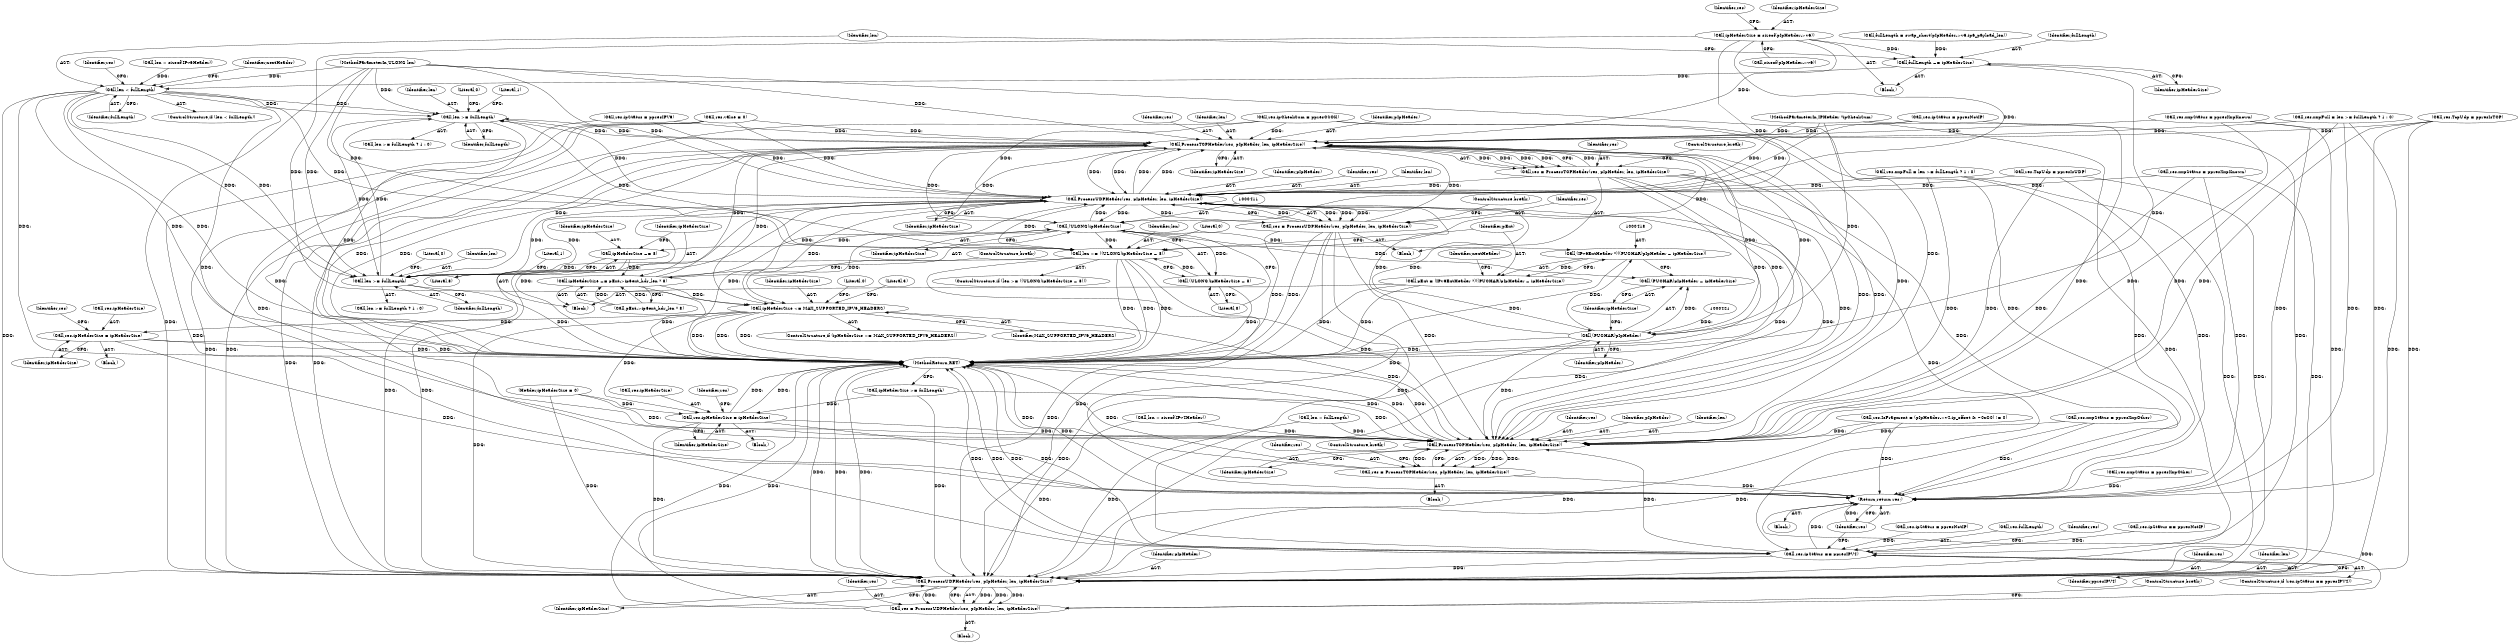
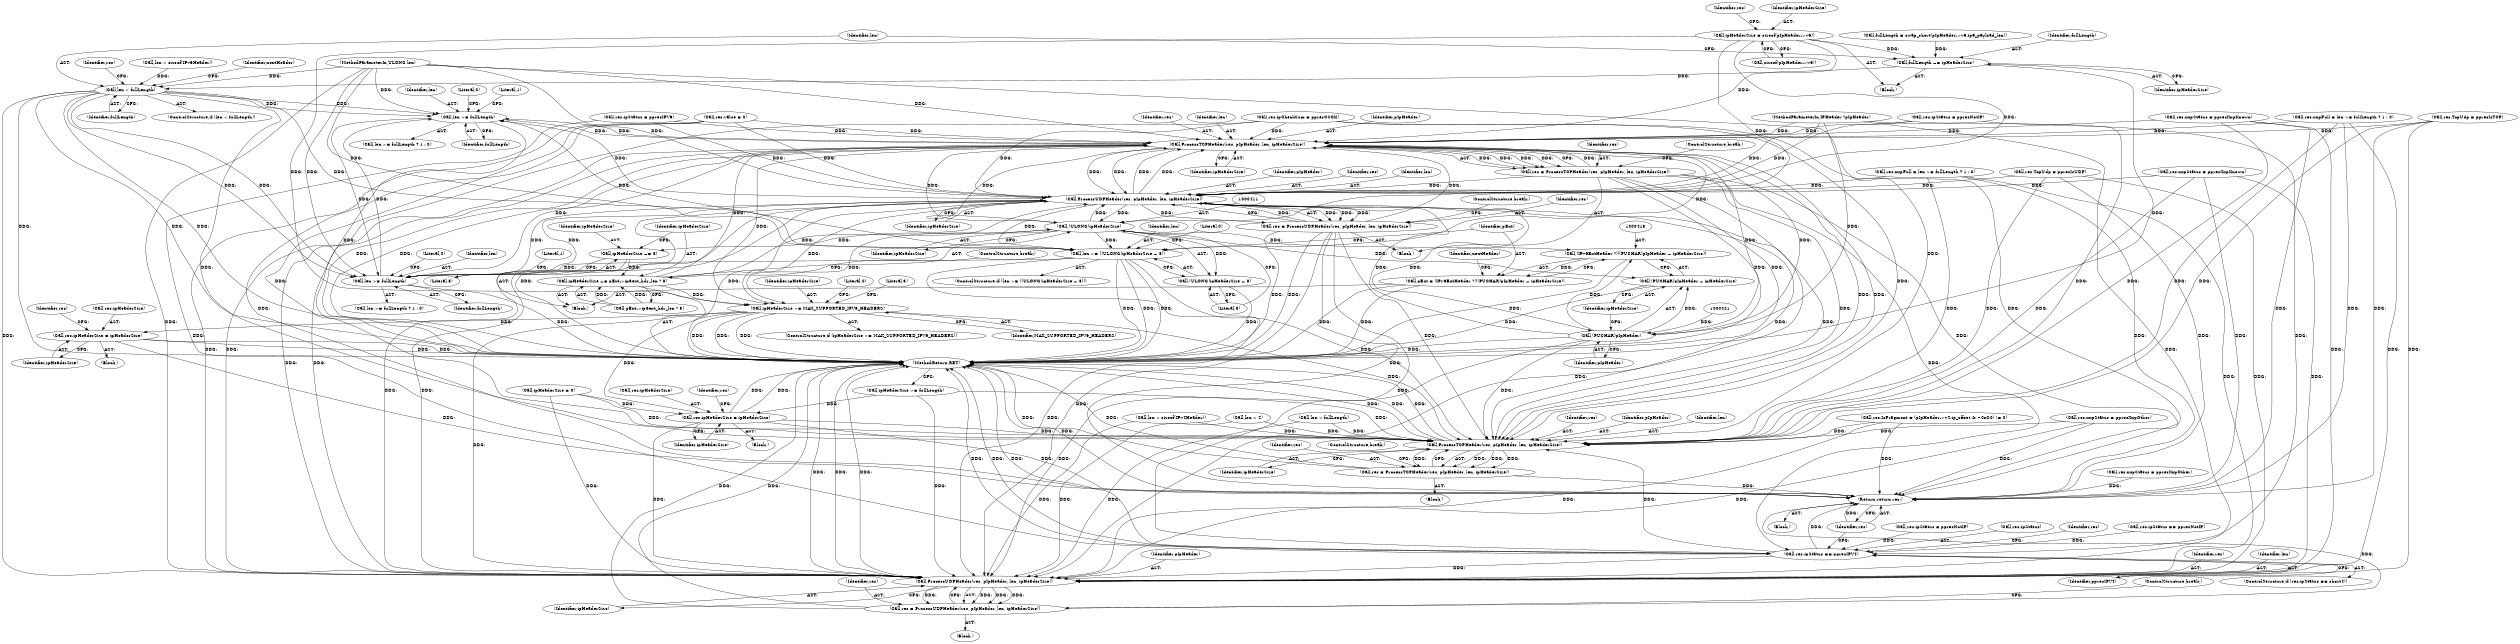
edge "(Call,ipHeaderSize = sizeof(pIpHeader->v6))" -> "(Call,sizeof(pIpHeader->v6))": added, label "CFG:"
node "(MethodParameterIn,IPHeader *ipCheckSum)": label "(MethodParameterIn,IPHeader *ipCheckSum)" -> "(MethodParameterIn,IPHeader *pIpHeader)"
edge "(Call,(PUCHAR)pIpHeader + ipHeaderSize)" -> "(Call,(IPv6ExtHeader *)((PUCHAR)pIpHeader + ipHeaderSize))": added, label "AST:"
edge "(Call,(ULONG)ipHeaderSize + 8)" -> "(Call,len >= ((ULONG)ipHeaderSize + 8))": label "DDG: " -> "AST: "
edge "(Call,ipHeaderSize += pExt->ip6ext_hdr_len * 8)" -> "(MethodReturn,RET)": label "DDG: " -> "AST: "
edge "(Call,(PUCHAR)pIpHeader + ipHeaderSize)" -> "(MethodReturn,RET)": added, label "DDG:"
node "(Header,ipHeaderSize = 0)": label "(Header,ipHeaderSize = 0)" -> "(Call,ipHeaderSize = 0)"
node "(Call,len < 4)": added
node "(Call,res.fullLength)": label "(Call,res.fullLength)" -> "(Call,res.ipStatus)"
node "(ControlStructure,if (res.ipStatus == ppresIPV4))": label "(ControlStructure,if (res.ipStatus == ppresIPV4))" -> "(ControlStructure,if (res.ipStatus == short4))"
